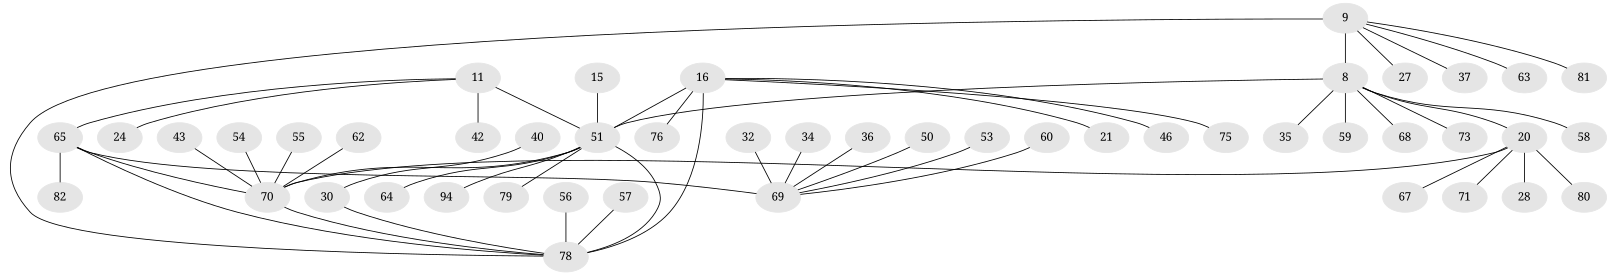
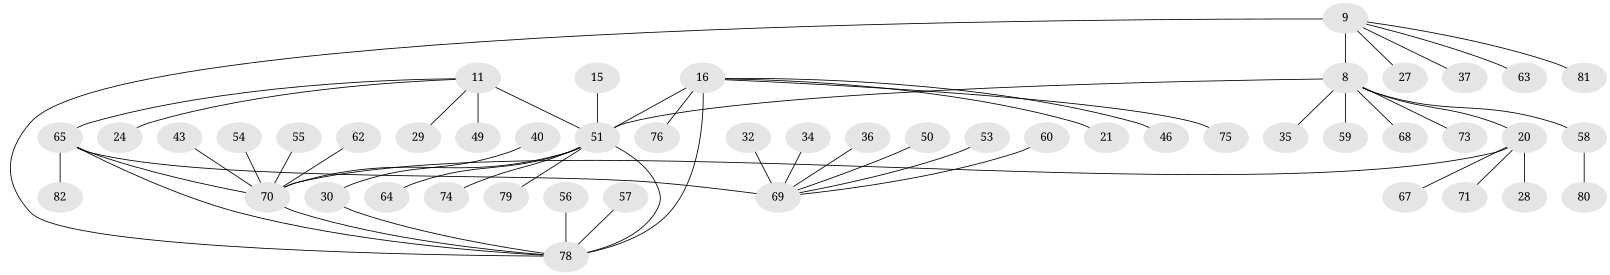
node "29": added
node "42": label "42" -> "49"
edge "20" -- "80": now "58" -- "80"
node "94": label "94" -> "74"
